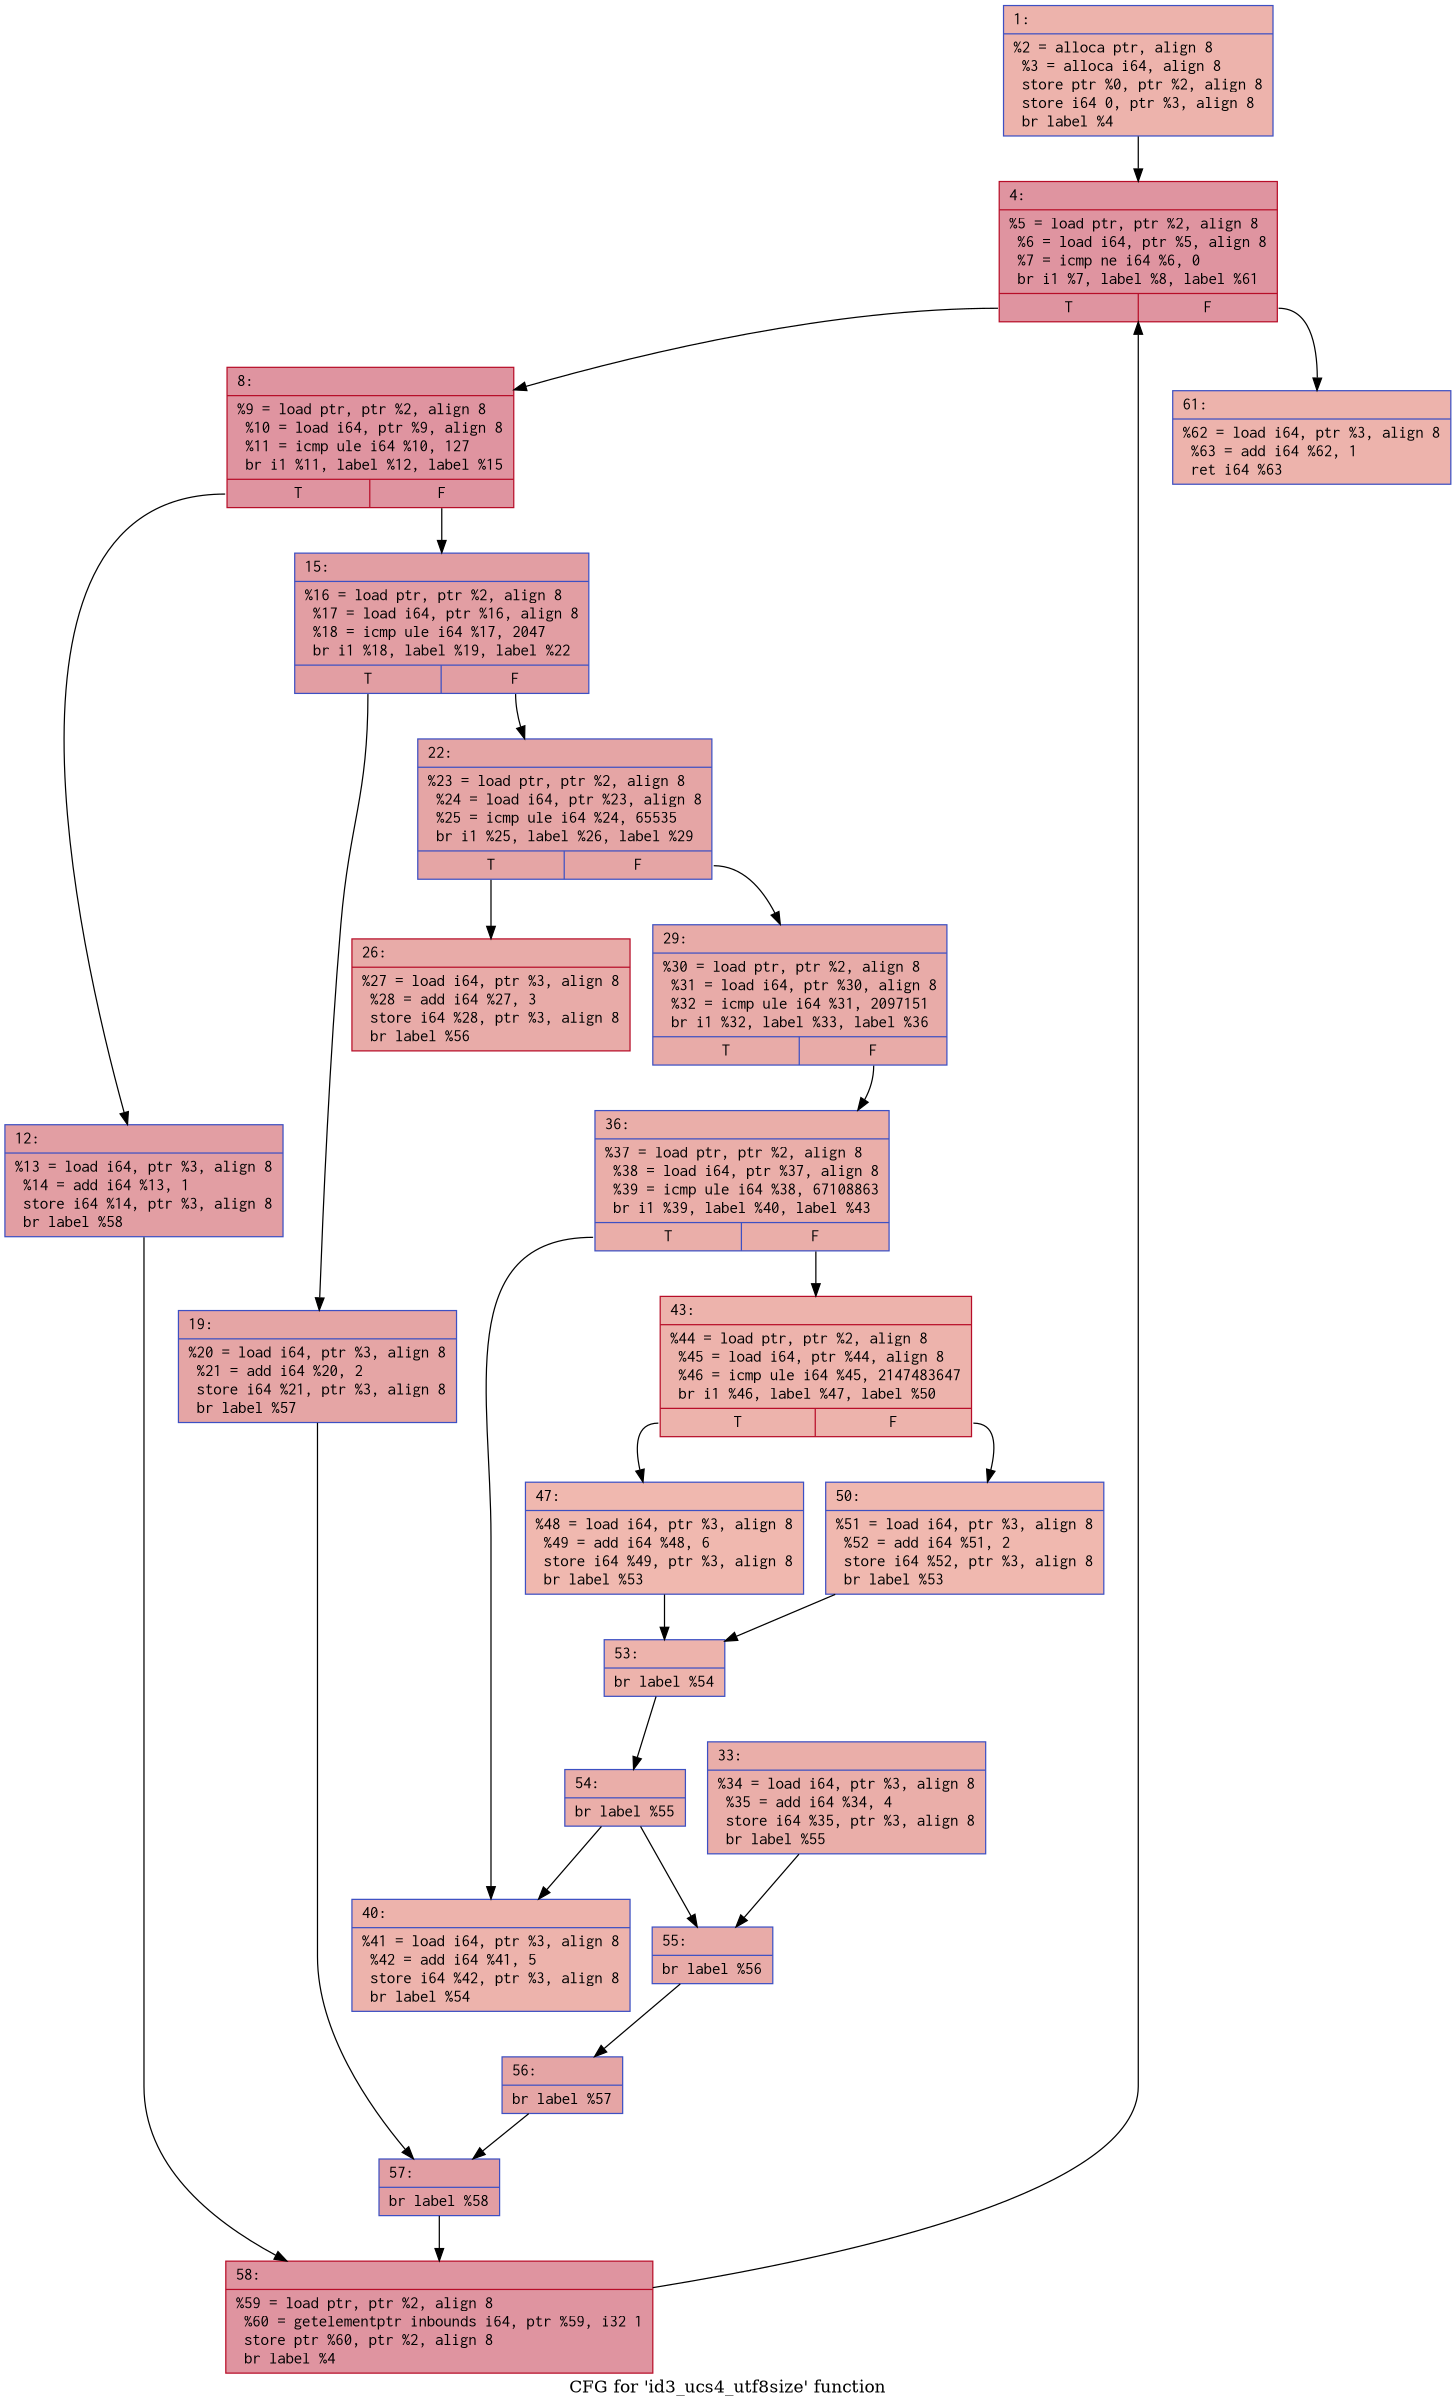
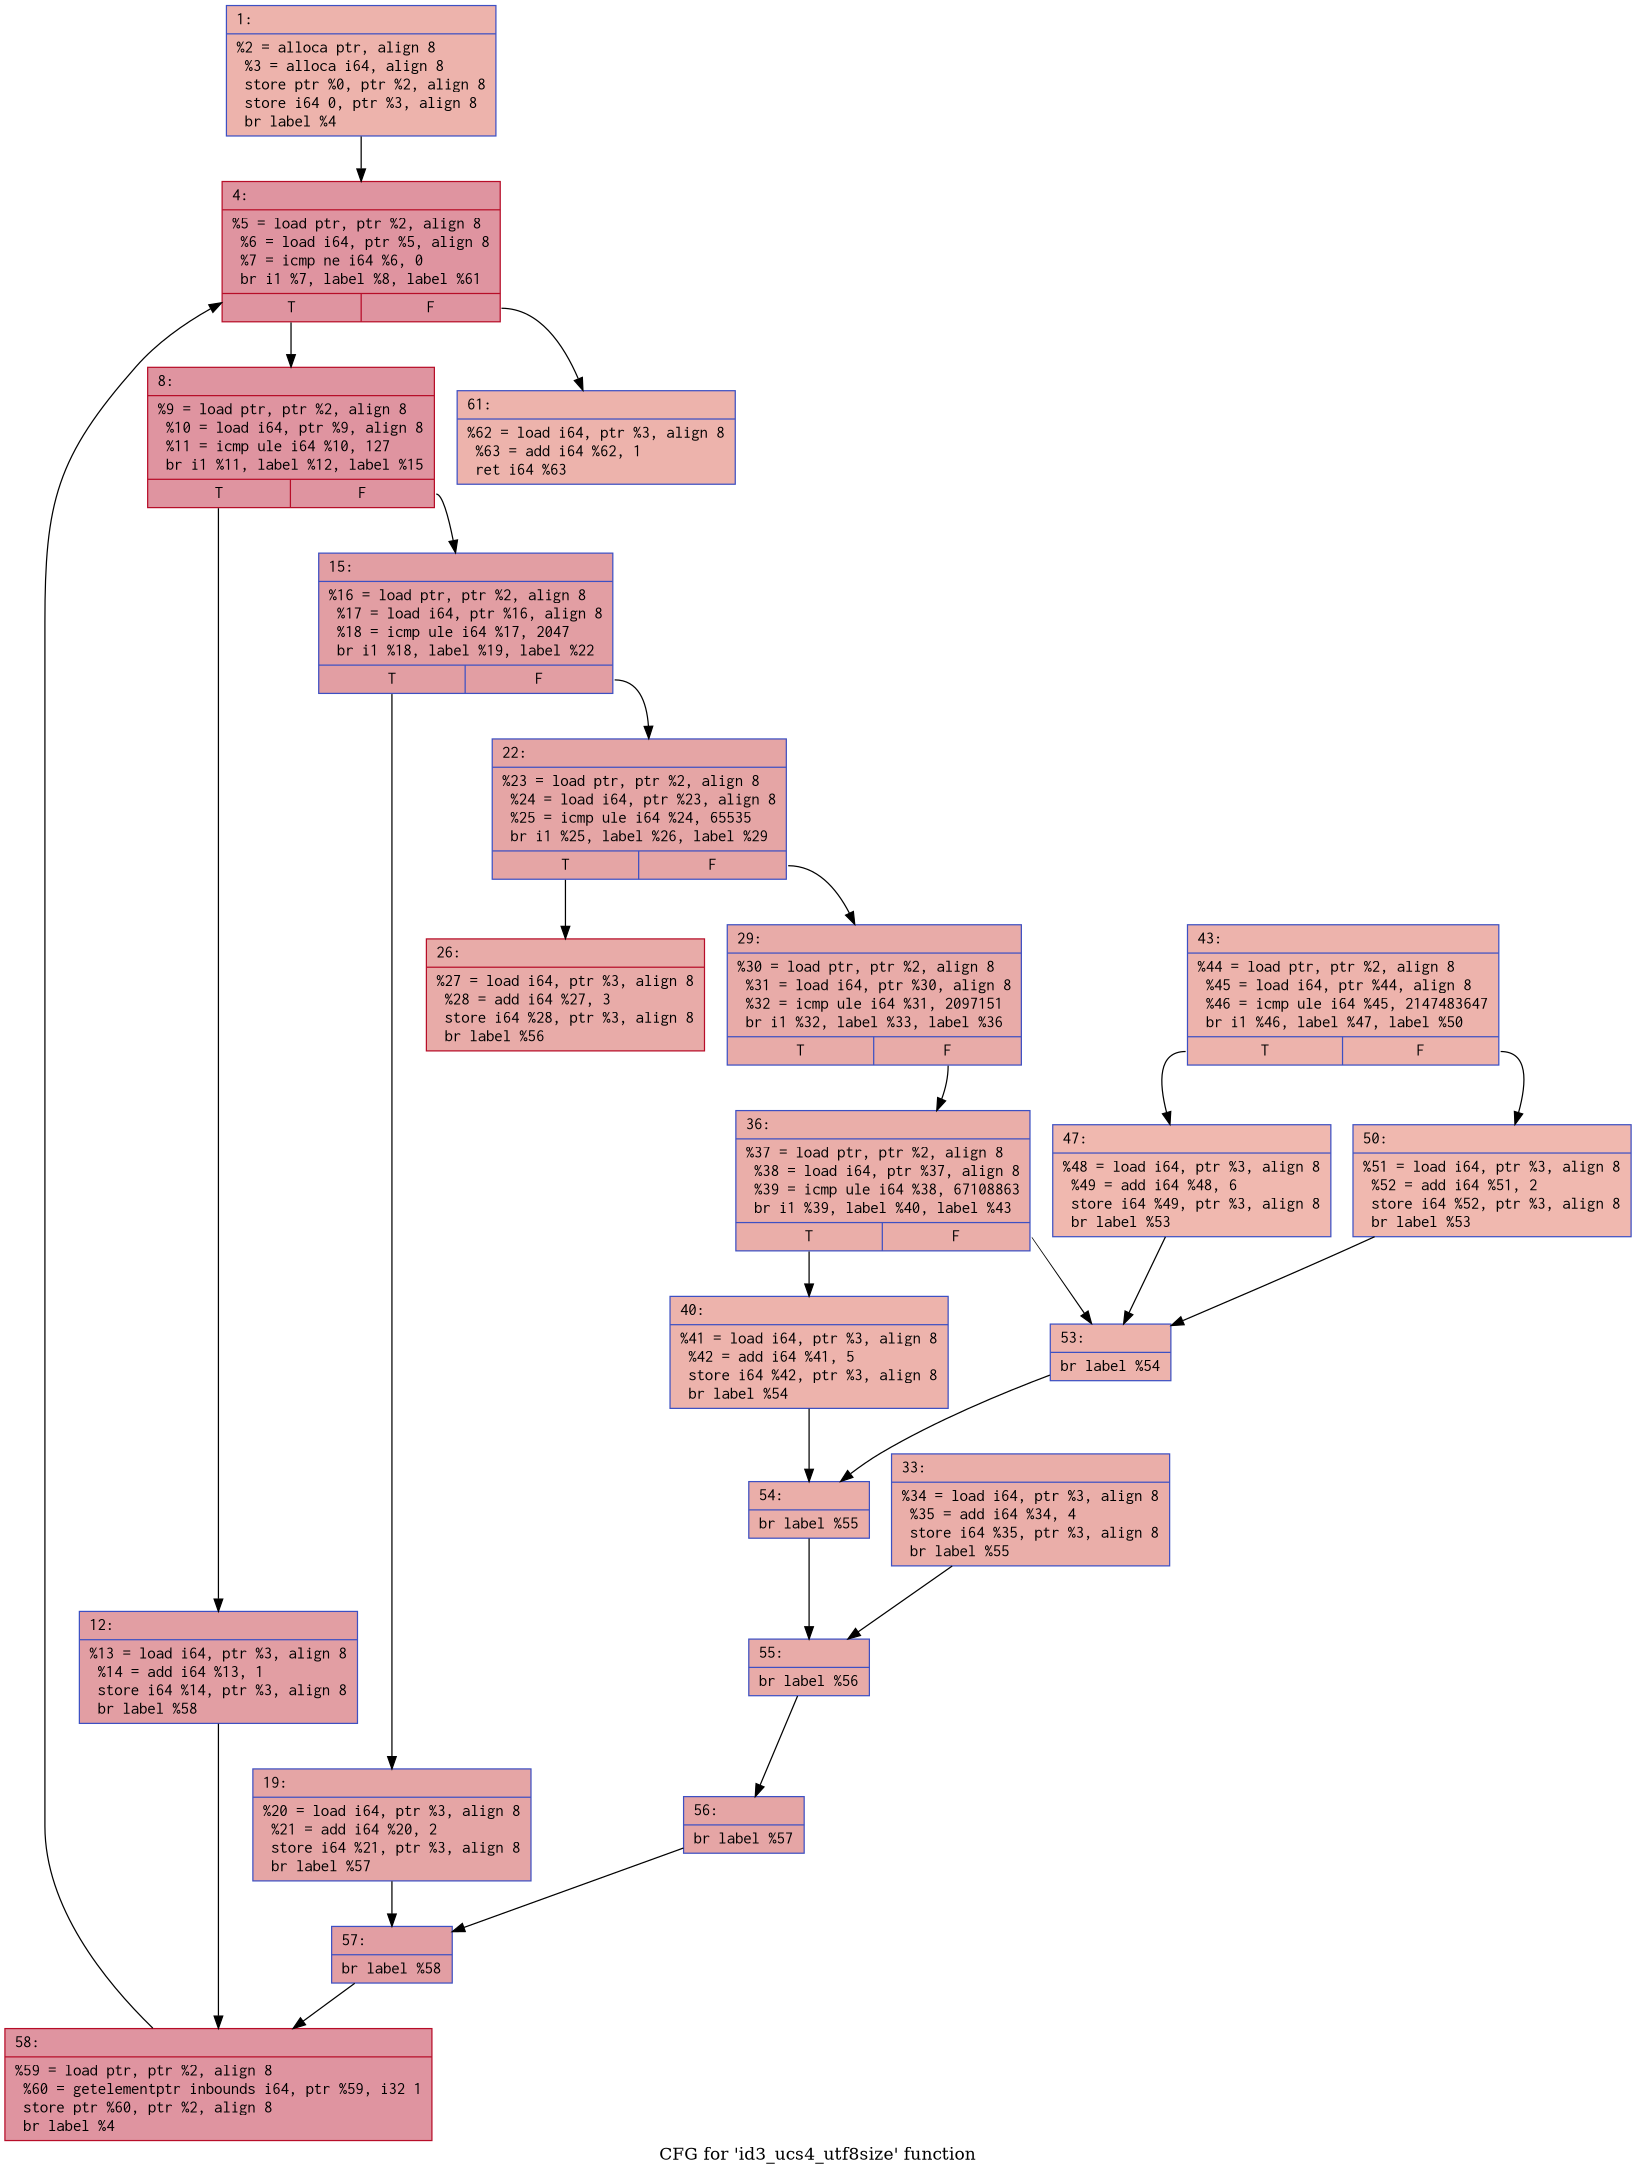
edge "36:" -> "43:": now "36:" -> "53:"
node "43:": color #b70d28ff -> #3d50c3ff
edge "54:" -> "40:": reversed
